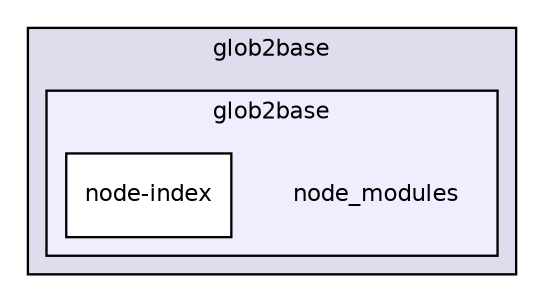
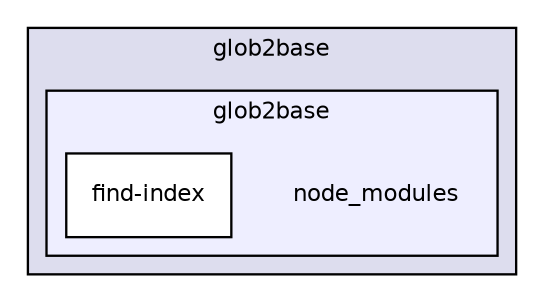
node "node-index": label "node-index" -> "find-index"
